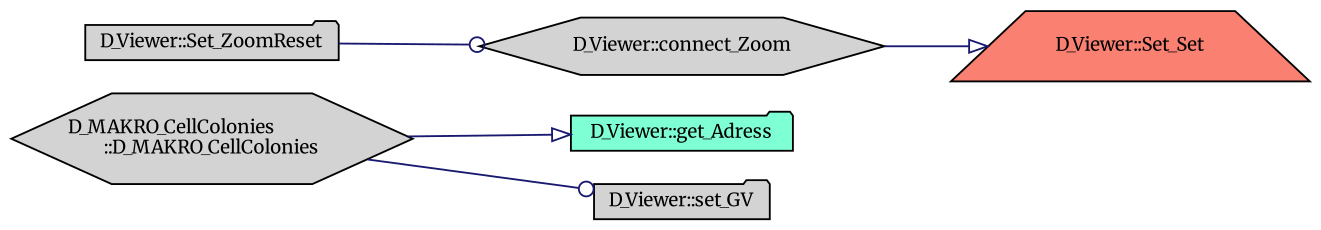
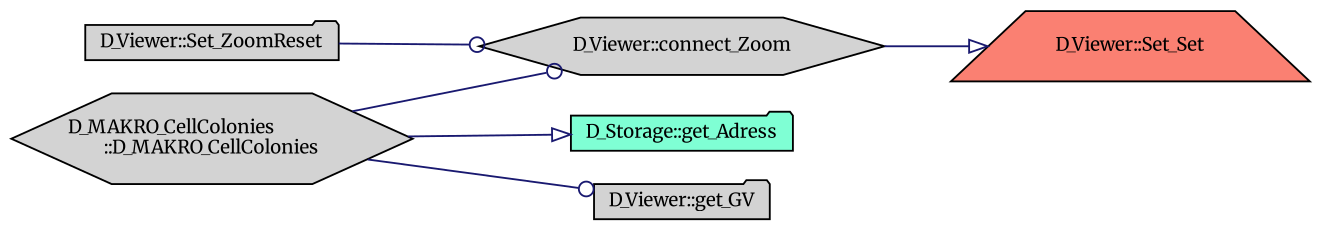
edge "D_MAKRO_CellColonies ::D_MAKRO_CellColonies" -> "D_Viewer::connect_Zoom": added
node "D_Viewer::get_Adress": label "D_Viewer::get_Adress" -> "D_Storage::get_Adress"
node "D_Viewer::set_GV": label "D_Viewer::set_GV" -> "D_Viewer::get_GV"
